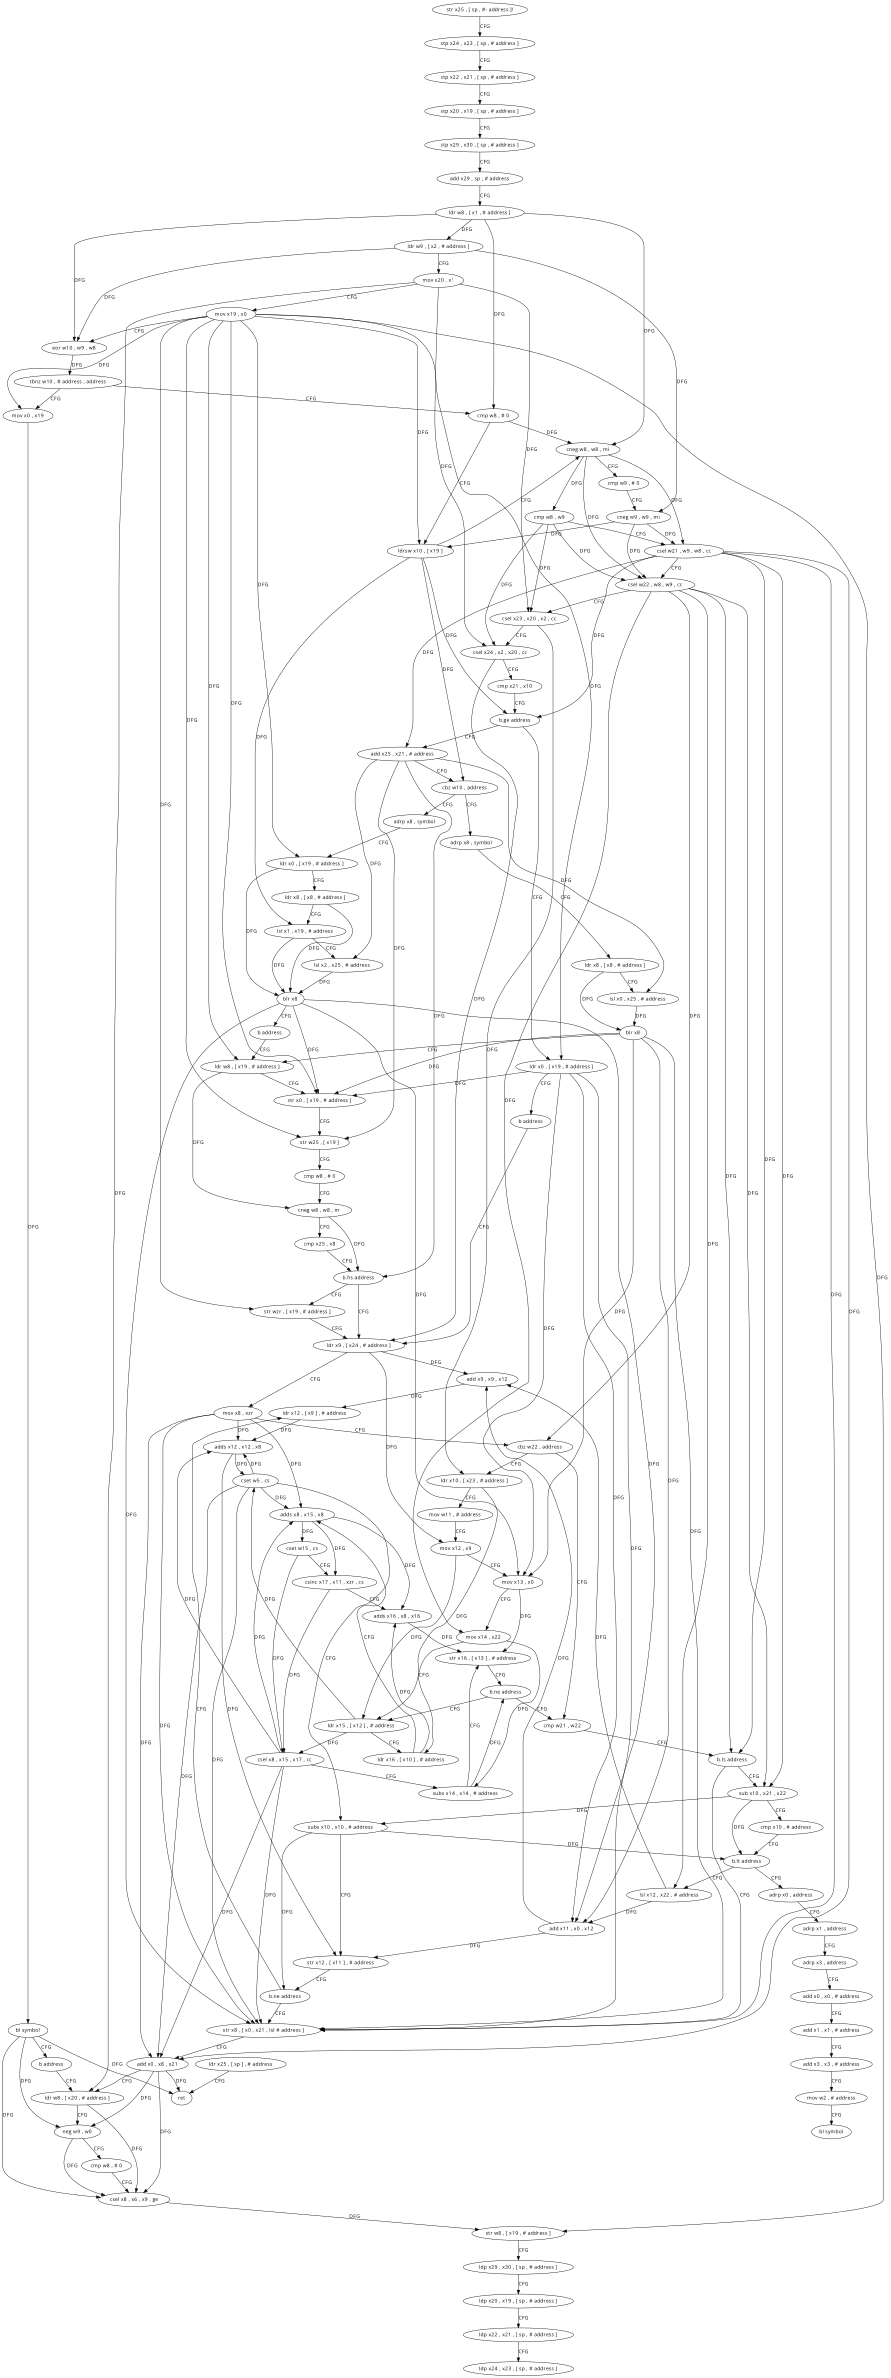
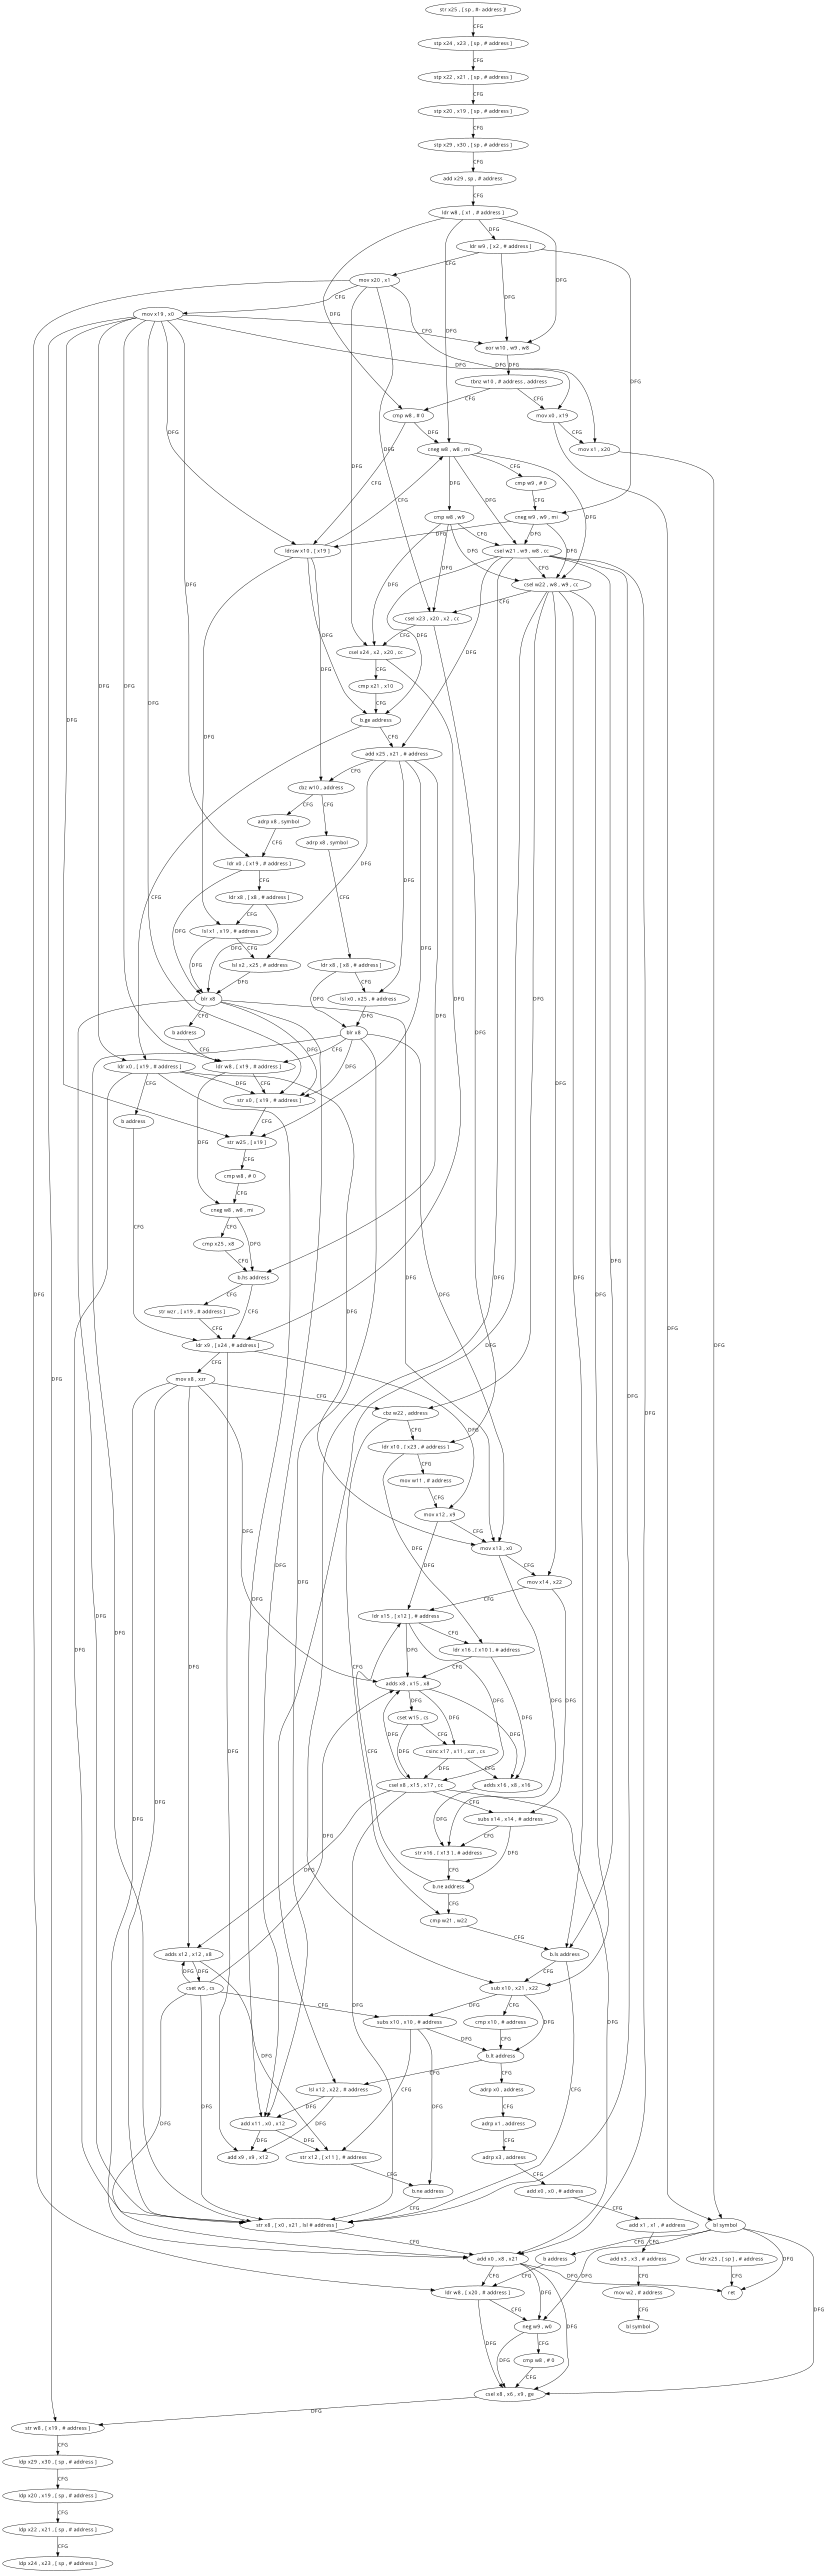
node "mov x1 , x20": added
edge "mov x19 , x0" -> "str wzr , [ x19 , # address ]": removed, label "DFG"
node "ldr x12 , [ x9 ] , # address": removed
edge "ldr x15 , [ x12 ] , # address" -> "cset w5 , cs": now "ldr x15 , [ x12 ] , # address" -> "adds x8 , x15 , x8"
